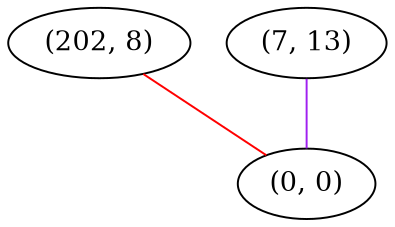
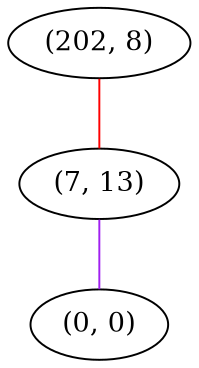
edge "(202, 8)" -- "(0, 0)": now "(202, 8)" -- "(7, 13)"
